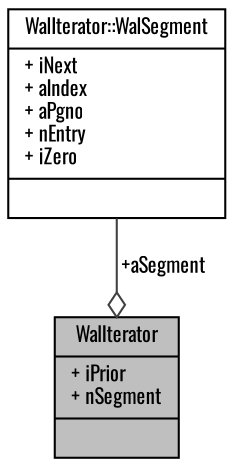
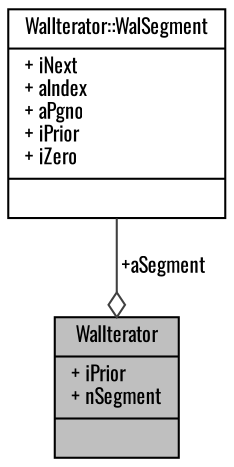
node "WalIterator::WalSegment": text "+ nEntry" -> "+ iPrior"
